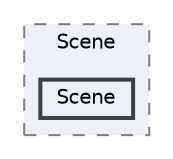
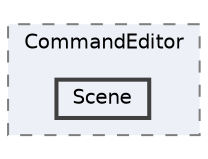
cluster "Scene": label "Scene" -> "CommandEditor"
